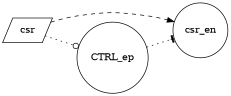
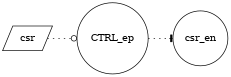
edge "csr" -> "csr_en": removed
